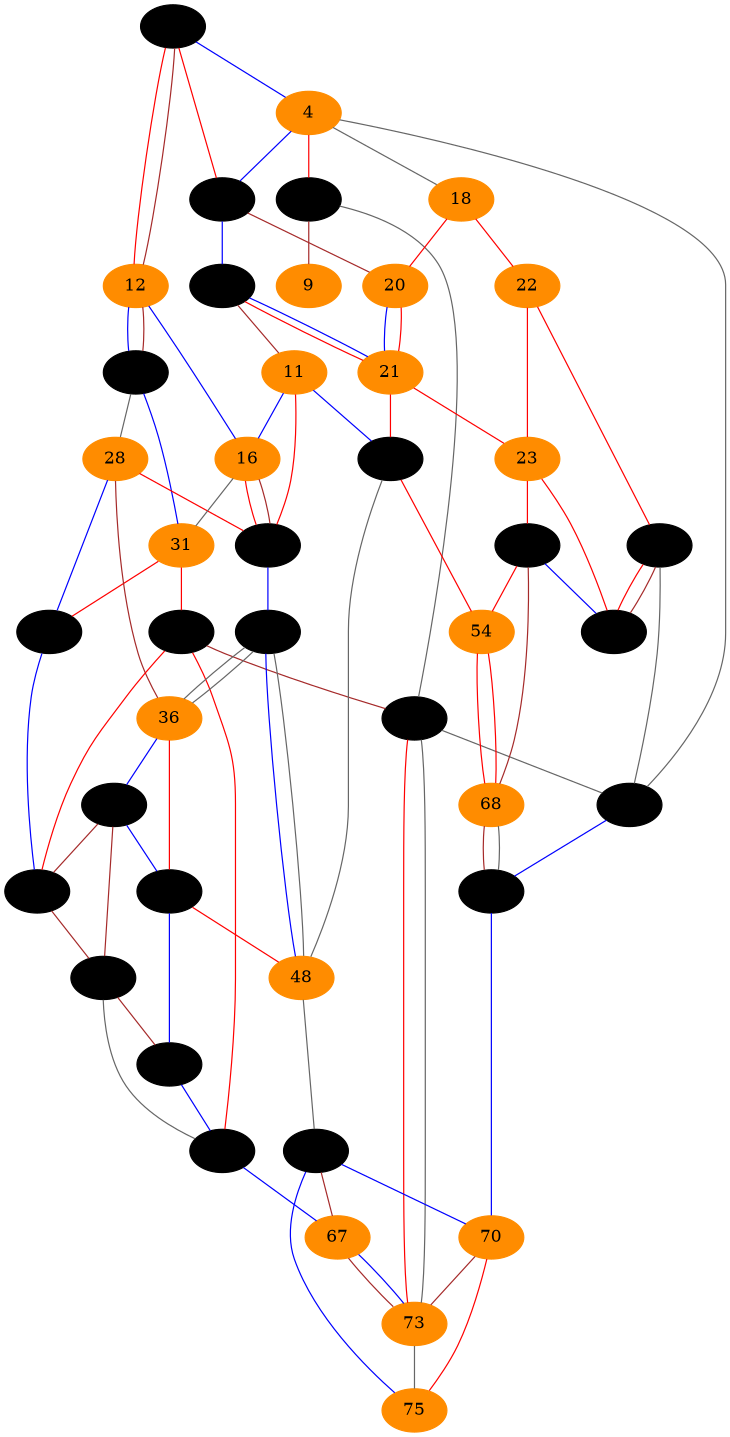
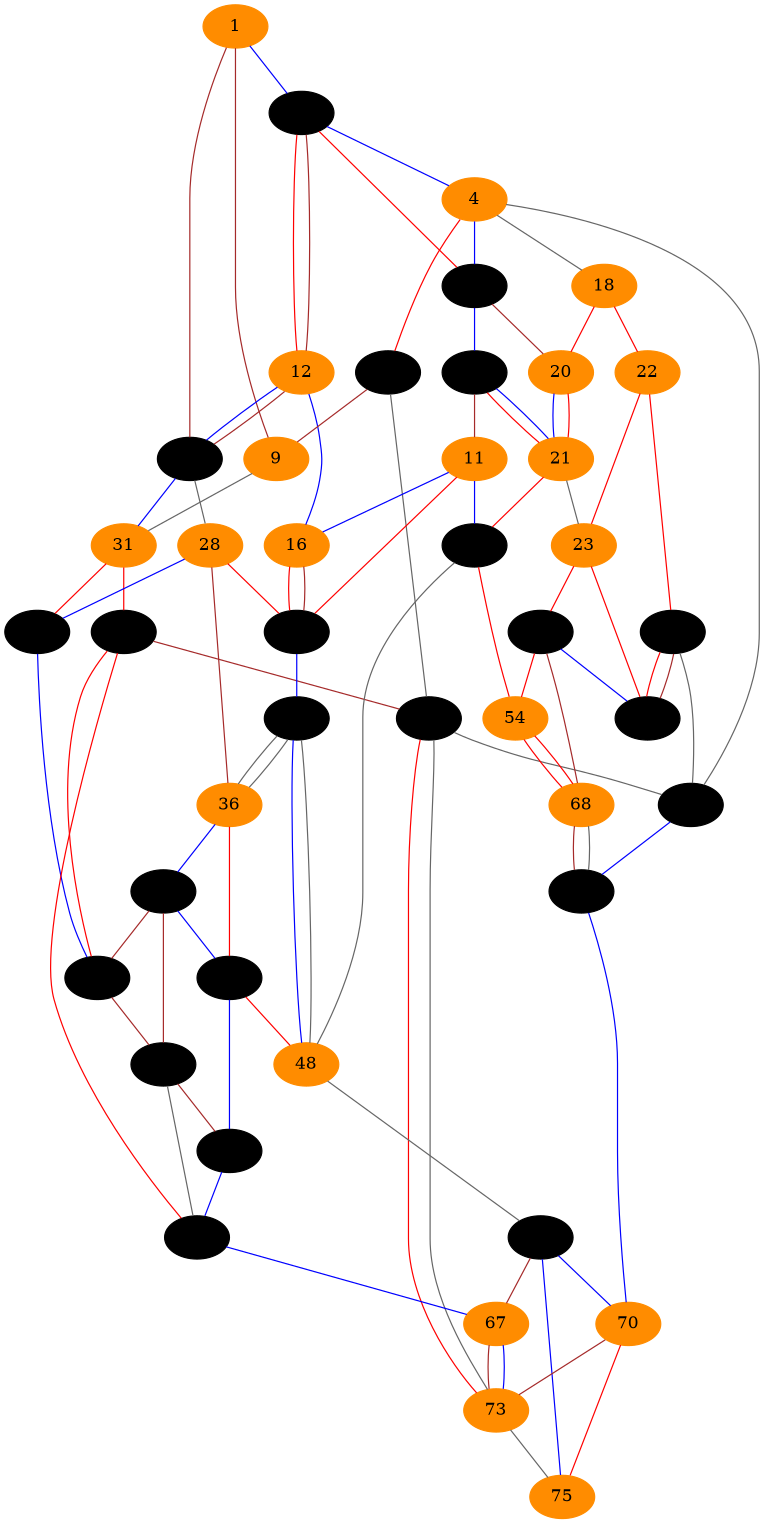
node "1": added
edge "21" -- "23": color red -> gray40
edge "16" -- "31": now "9" -- "31"
